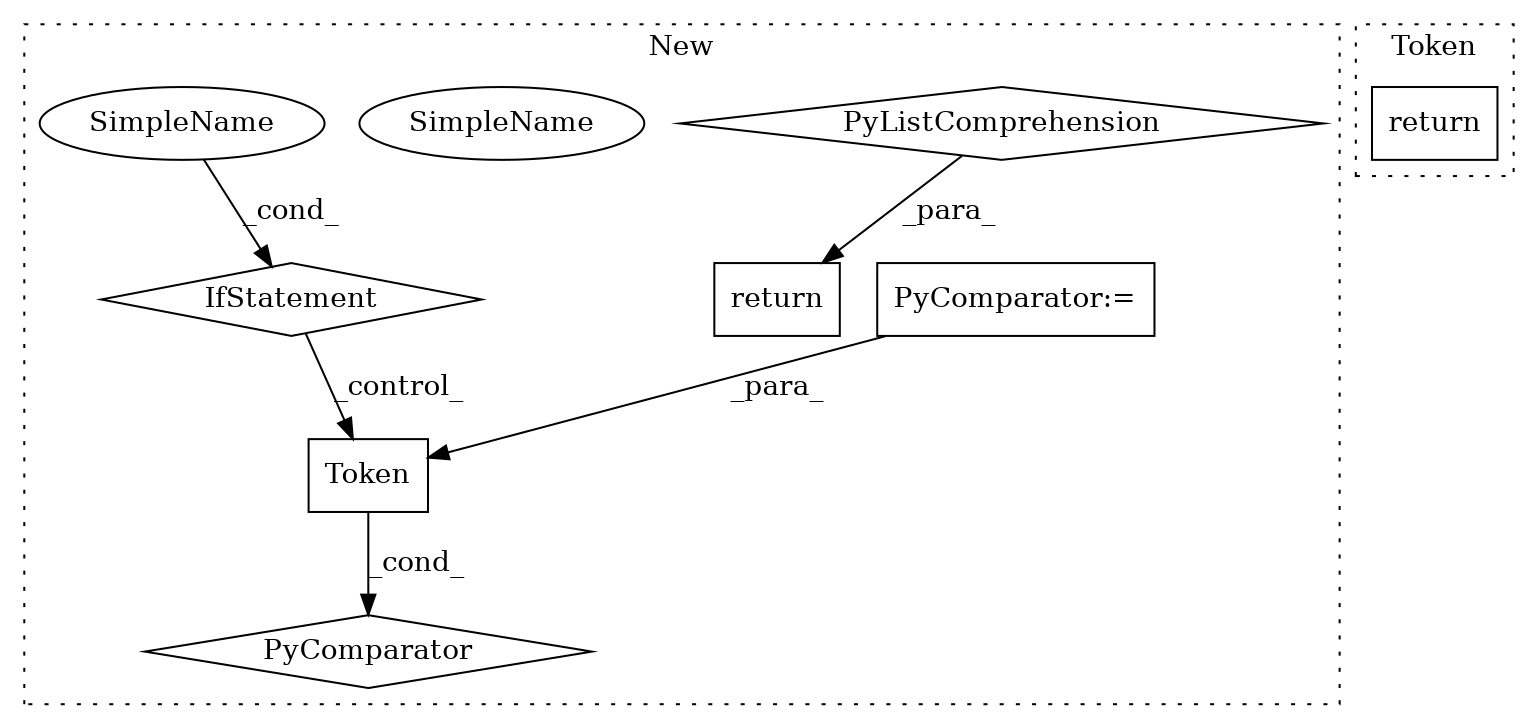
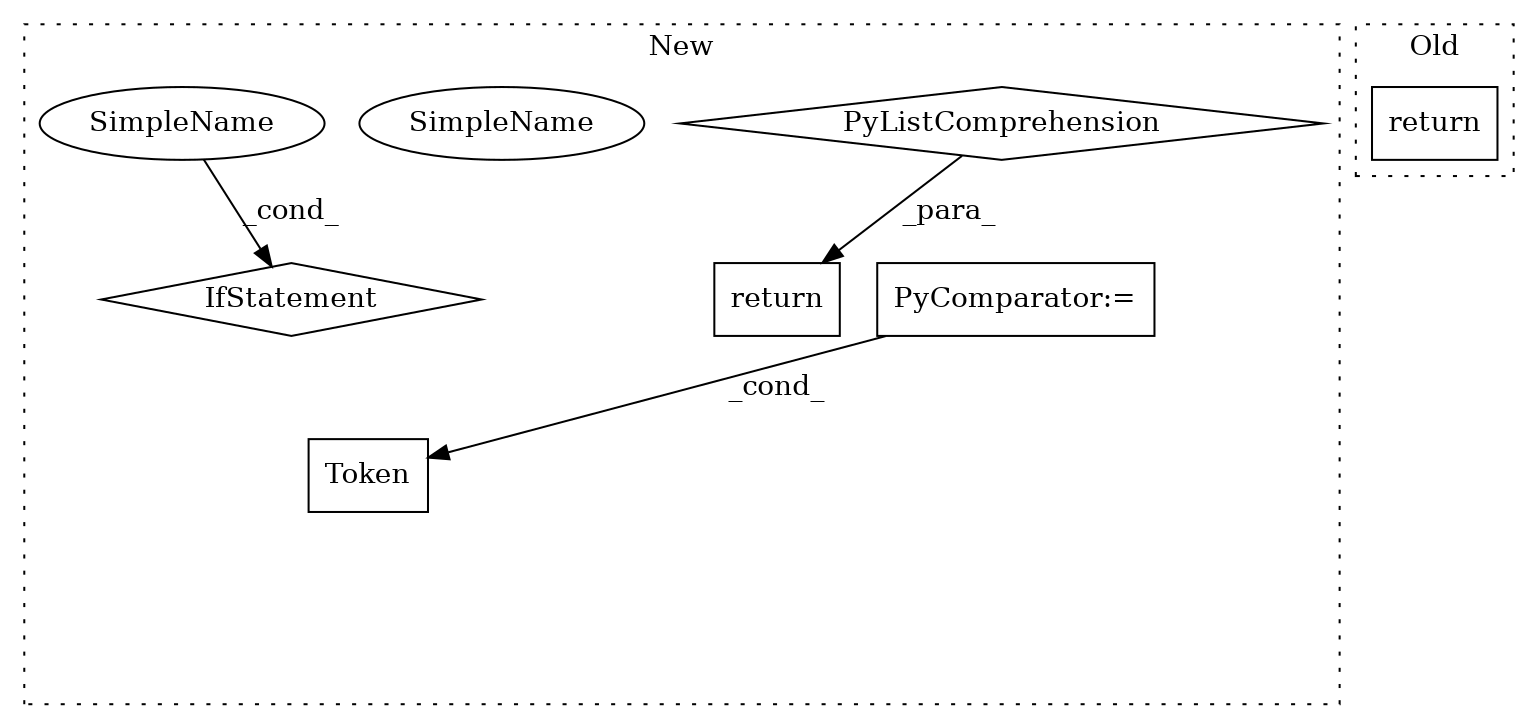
cluster "Token": label "Token" -> "Old"
edge "IfStatement" -> "Token": removed, label "_control_"
edge "PyComparator:=" -> "Token": label "_para_" -> "_cond_"
node "PyComparator": removed
